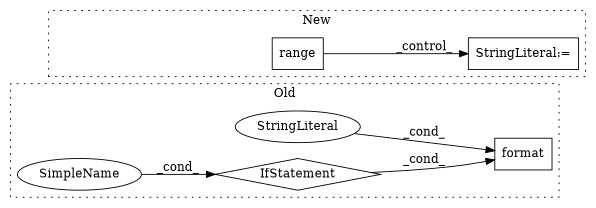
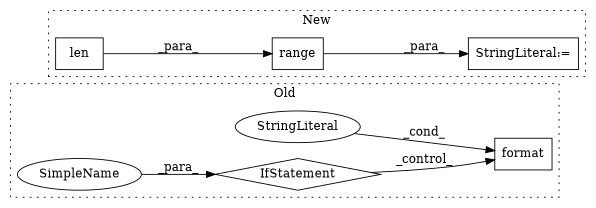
edge "range" -> "StringLiteral:=": label "_control_" -> "_para_"
node "len": added
edge "IfStatement" -> "format": label "_cond_" -> "_control_"
edge "SimpleName" -> "IfStatement": label "_cond_" -> "_para_"
